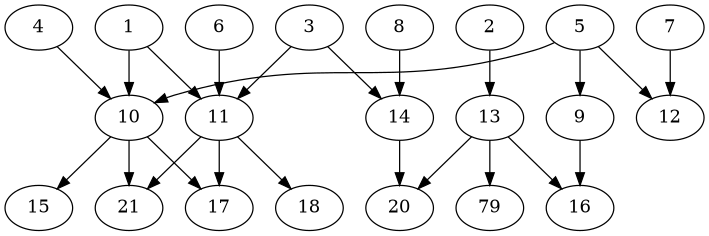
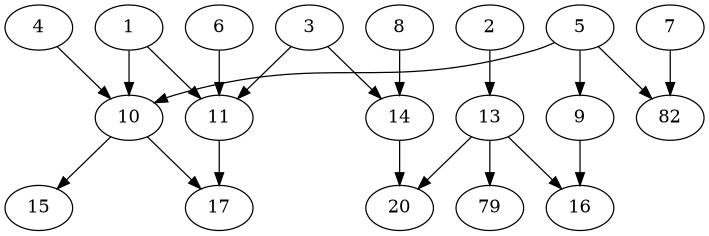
node "12": label "12" -> "82"
node "21": removed
node "18": removed
